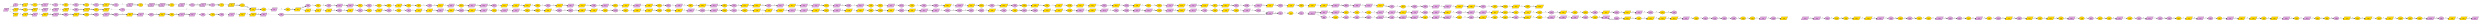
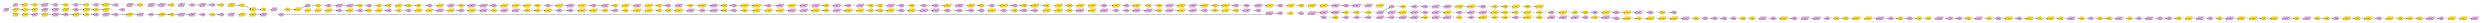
edge "S372" -> "S374": now "S123" -> "S374"
node "S264": added
node "S404": fillcolor gold -> plum
edge "S208" -> "S204": reversed
